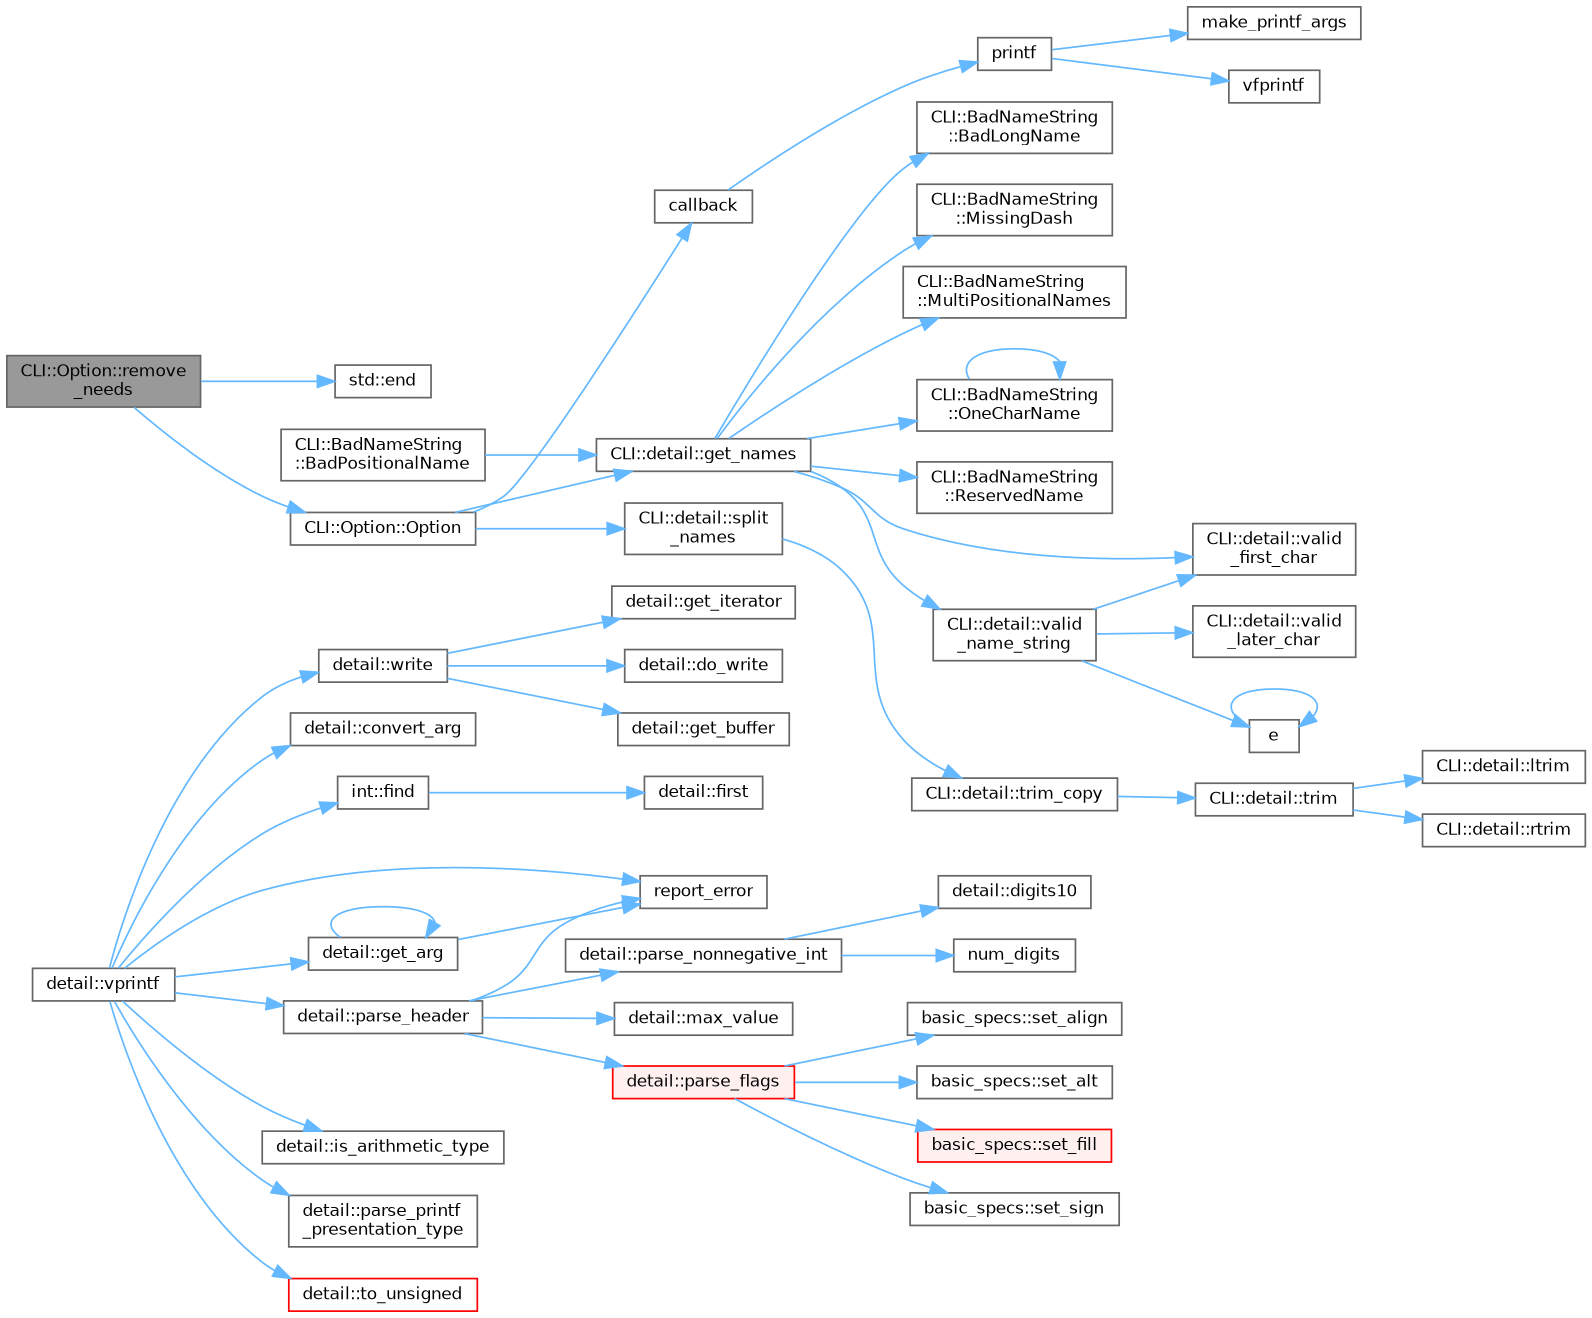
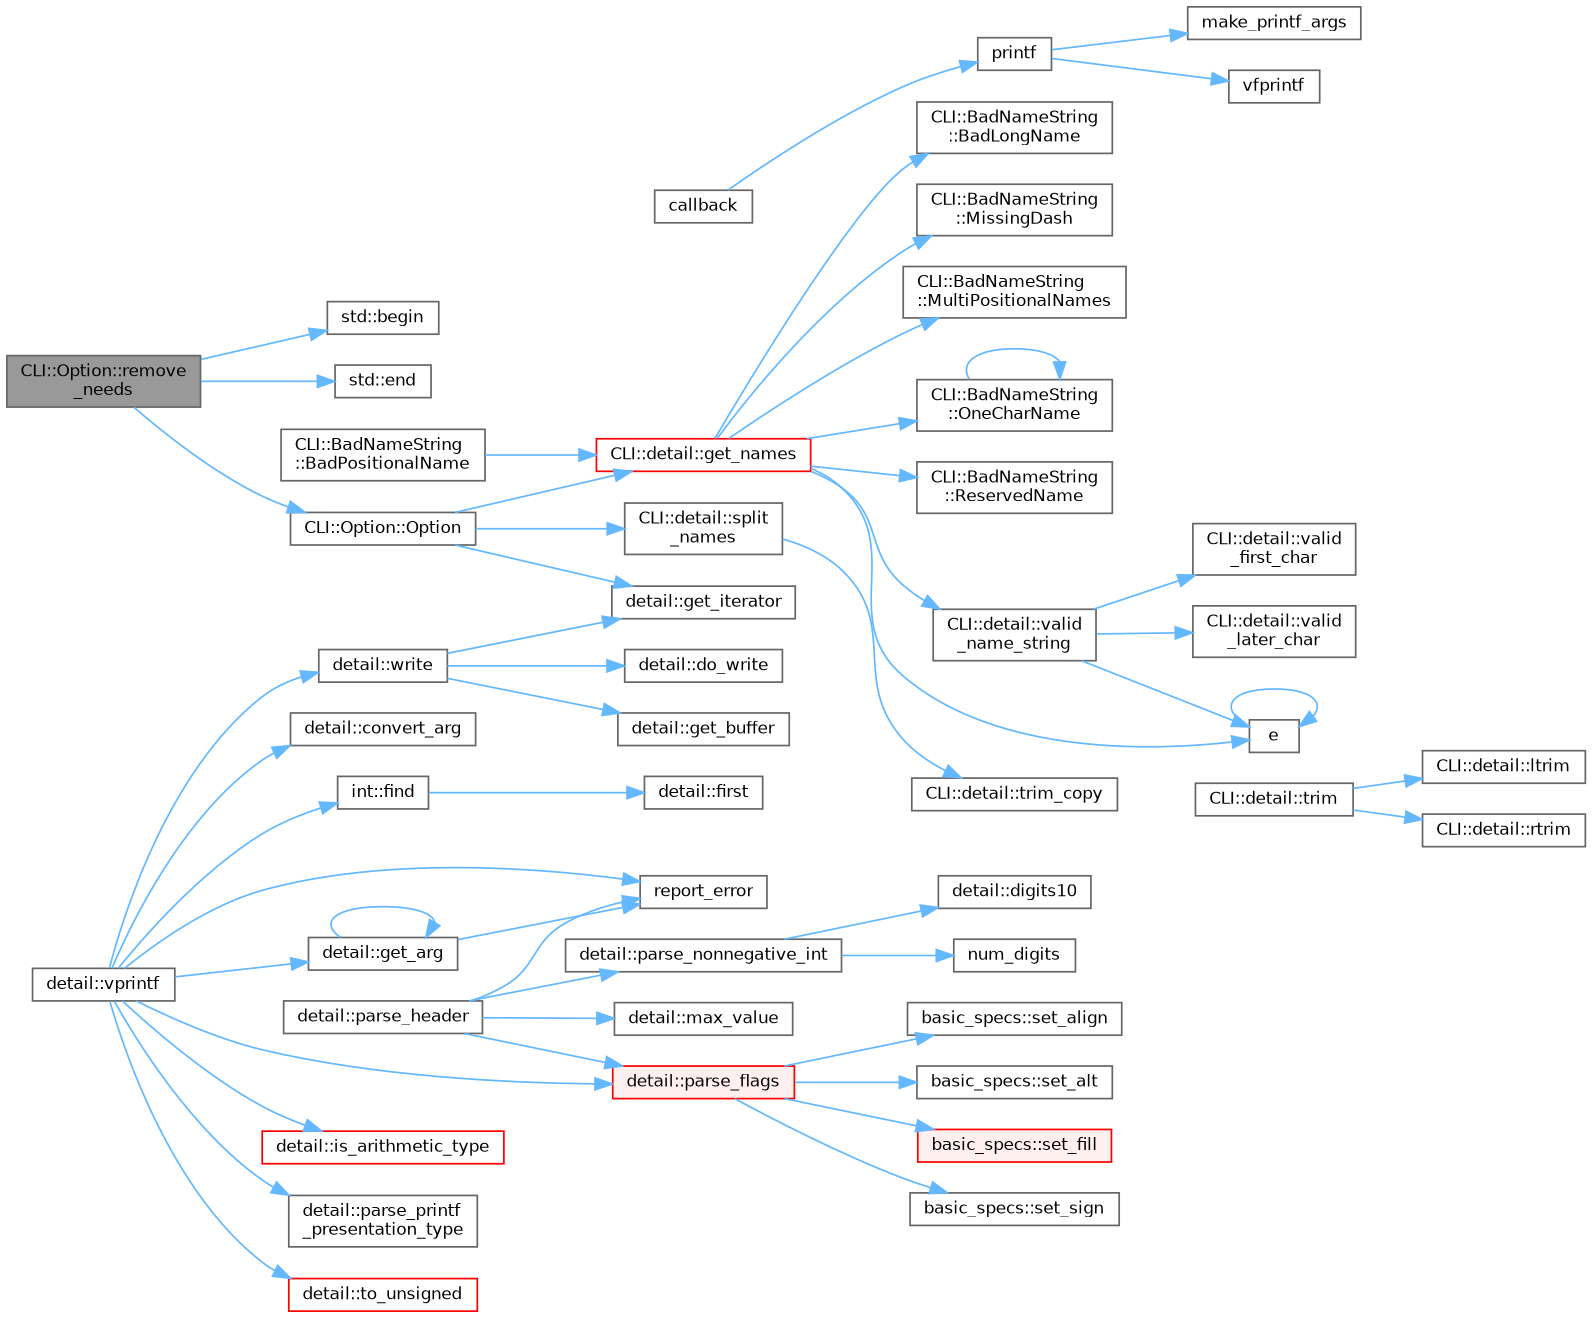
node "std::begin": added
edge "CLI::Option::Option" -> "callback": now "CLI::Option::Option" -> "detail::get_iterator"
node "CLI::detail::get_names": color grey40 -> red
edge "CLI::detail::get_names" -> "CLI::detail::valid _first_char": now "CLI::detail::get_names" -> "e"
edge "CLI::detail::trim_copy" -> "CLI::detail::trim": removed
edge "detail::vprintf" -> "detail::parse_header": now "detail::vprintf" -> "detail::parse_flags"
node "detail::is_arithmetic_type": color grey40 -> red
